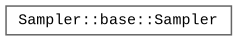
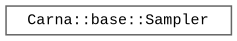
node "Sampler::base::Sampler": label "Sampler::base::Sampler" -> "Carna::base::Sampler"
